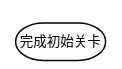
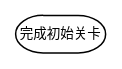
node "完成初始关卡": moved (60, 42) -> (60, 34)
